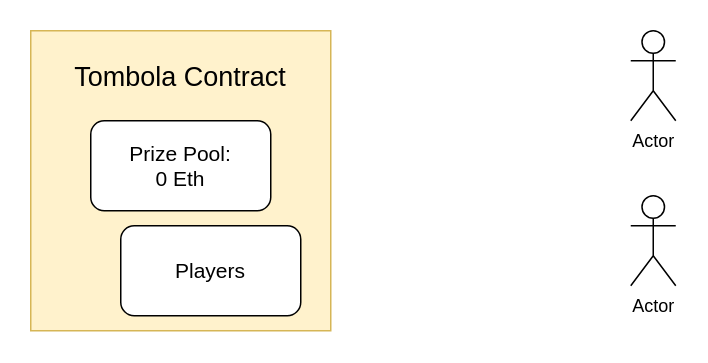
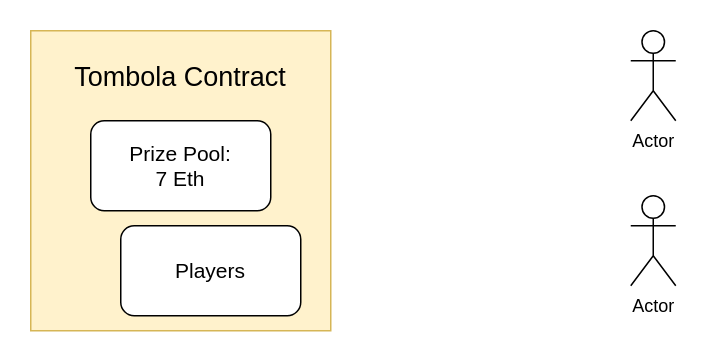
node "Prize Pool: 0 Eth": label "Prize Pool: 0 Eth" -> "Prize Pool: 7 Eth"
